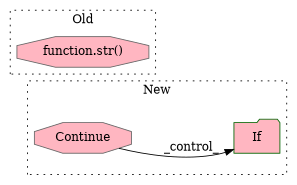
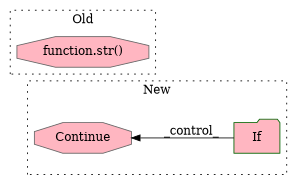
edge "Continue" -> "If": reversed
